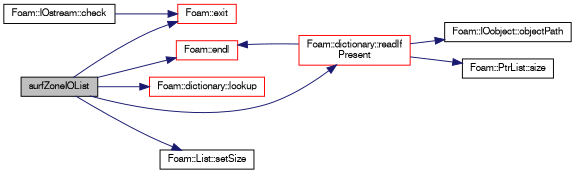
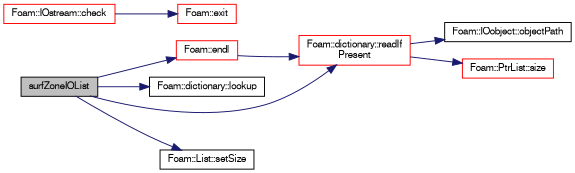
node "Foam::IOstream::check": color black -> red
edge "Foam::dictionary::readIf Present" -> "Foam::endl": reversed
edge "surfZoneIOList" -> "Foam::exit": removed
node "Foam::PtrList::size": color black -> red
node "Foam::dictionary::lookup": color red -> black
